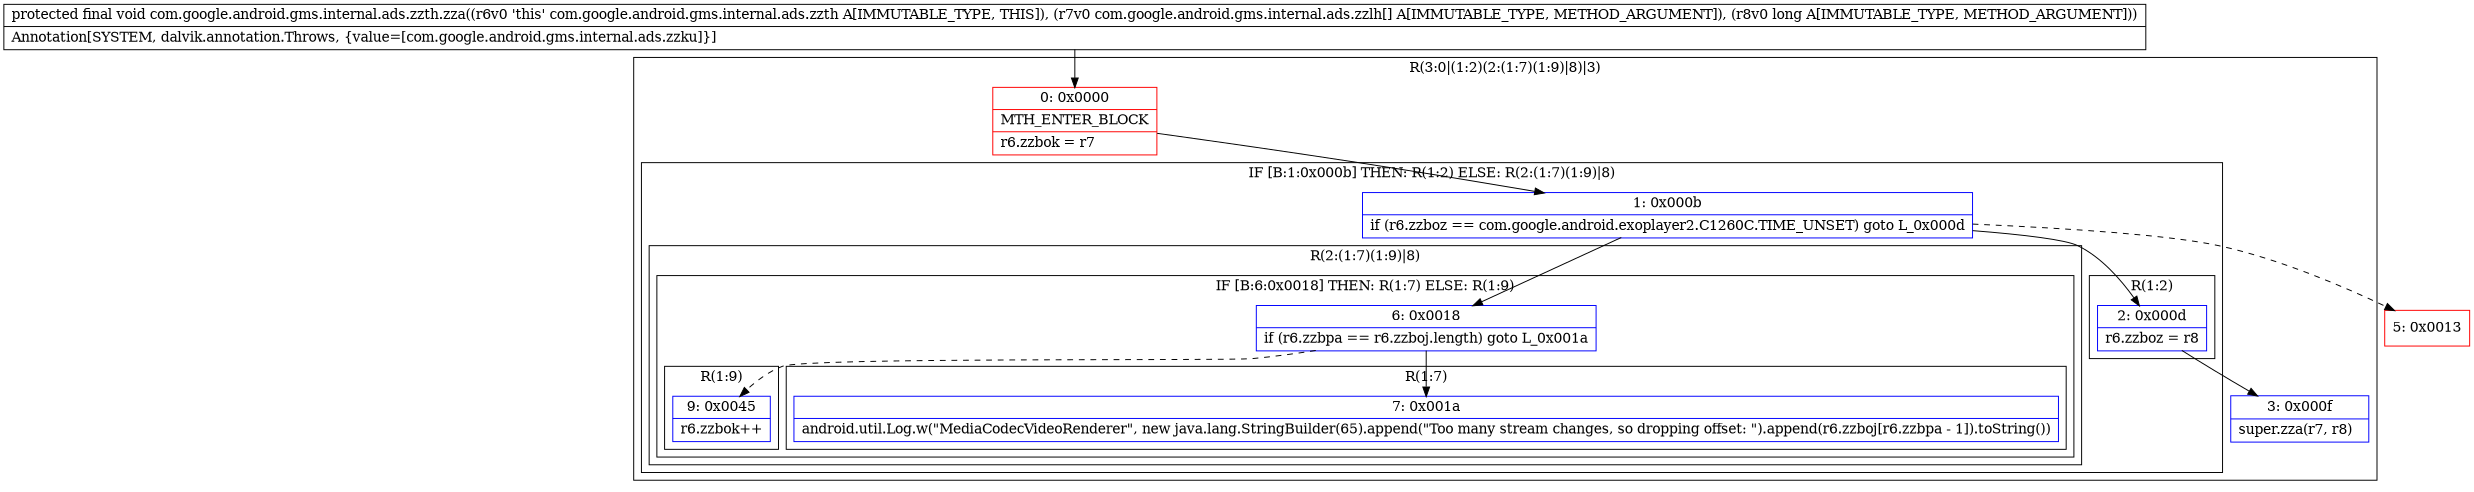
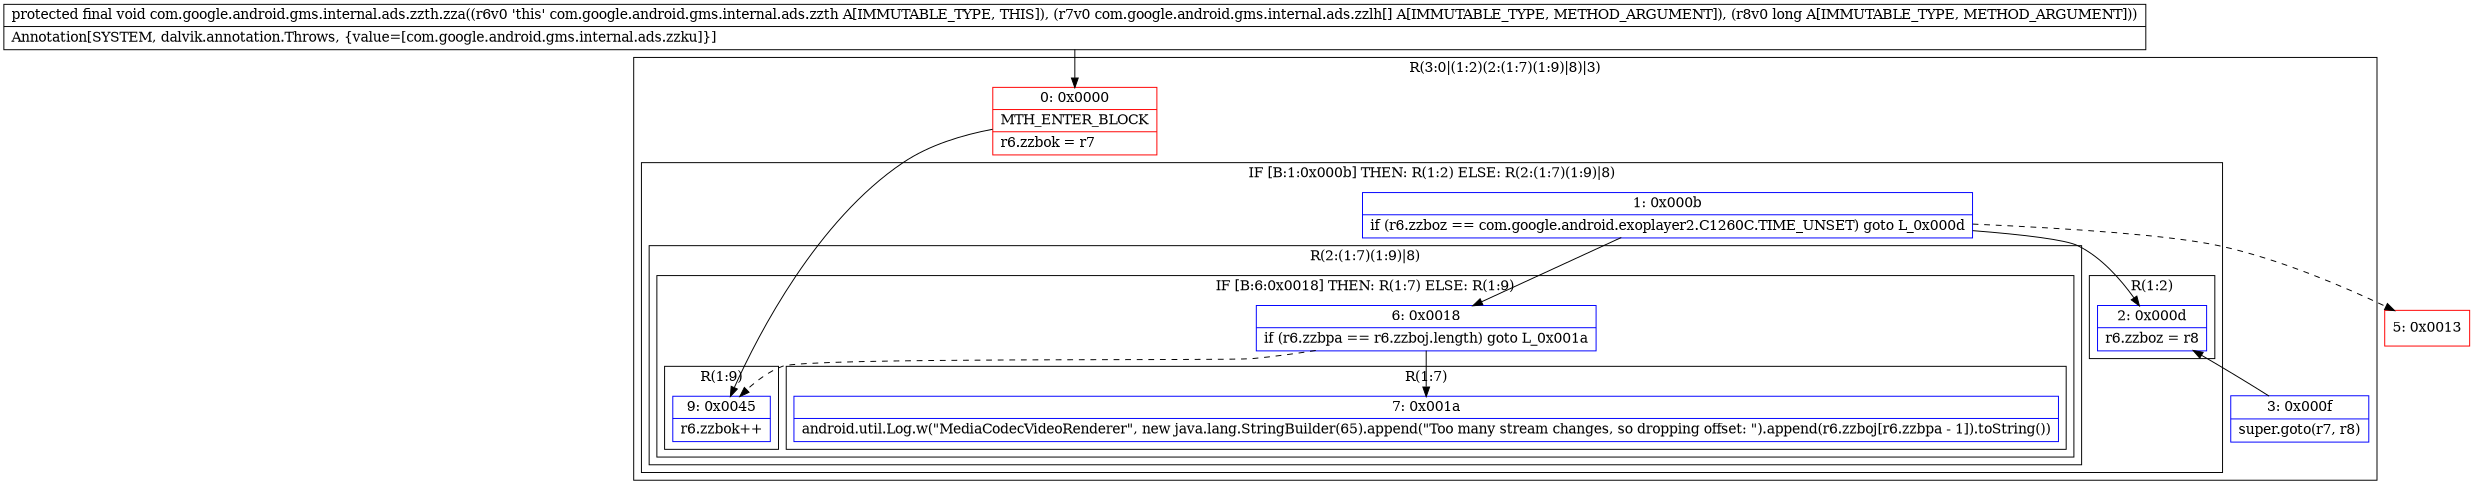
edge "0: 0x0000" -> "1: 0x000b": now "0: 0x0000" -> "9: 0x0045"
edge "2: 0x000d" -> "3: 0x000f": reversed
node "3: 0x000f": text "super.zza(r7, r8)" -> "super.goto(r7, r8)"
